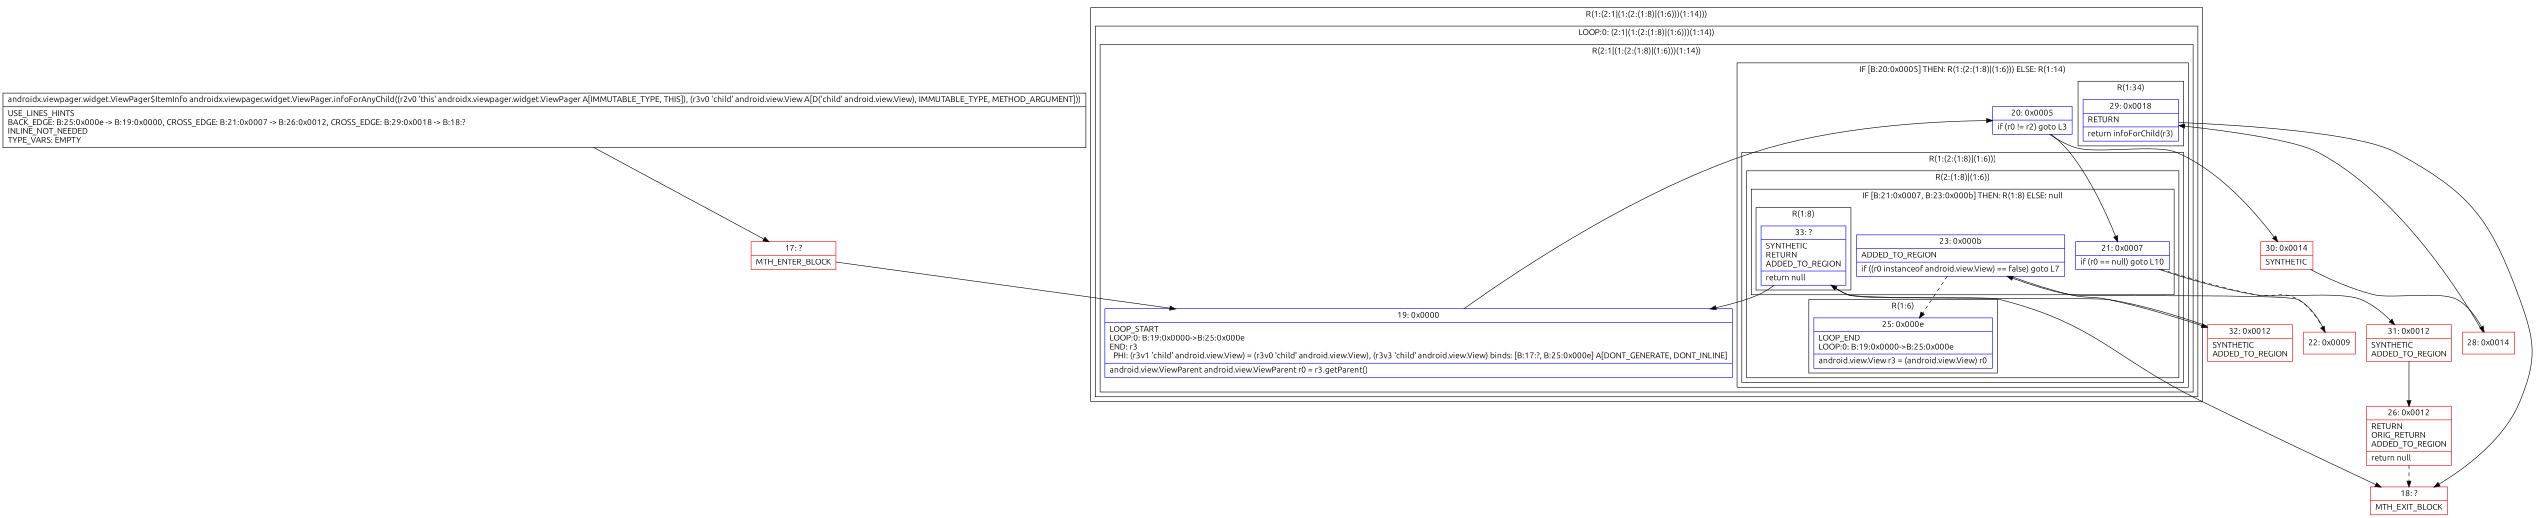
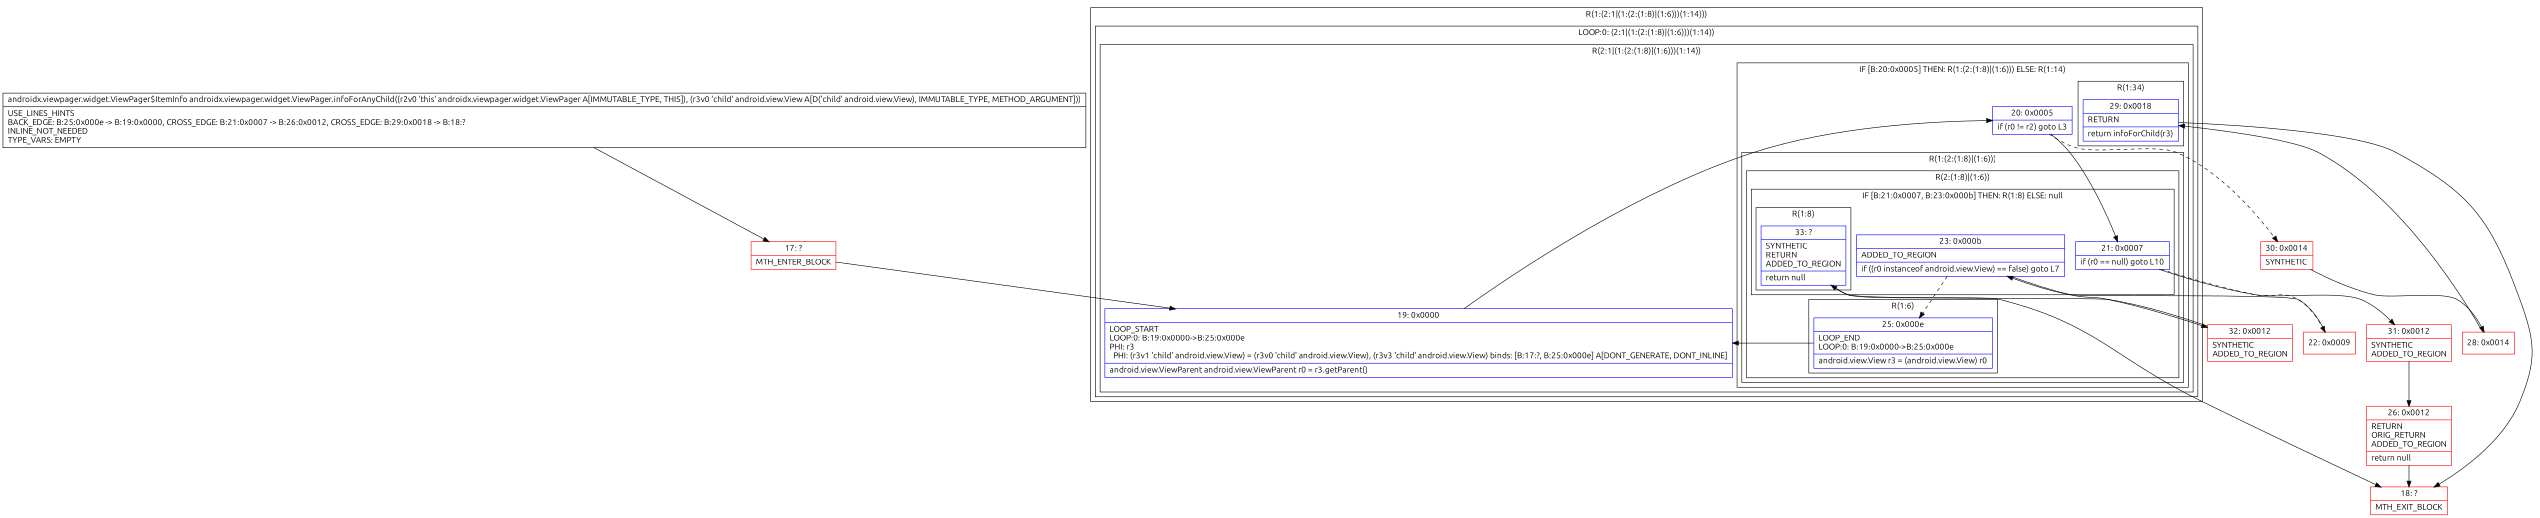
edge "20: 0x0005" -> "30: 0x0014": style solid -> dashed
edge "33: ?" -> "19: 0x0000": now "25: 0x000e" -> "19: 0x0000"
node "19: 0x0000": text "END: r3" -> "PHI: r3"
edge "26: 0x0012" -> "18: ?": style dashed -> solid
